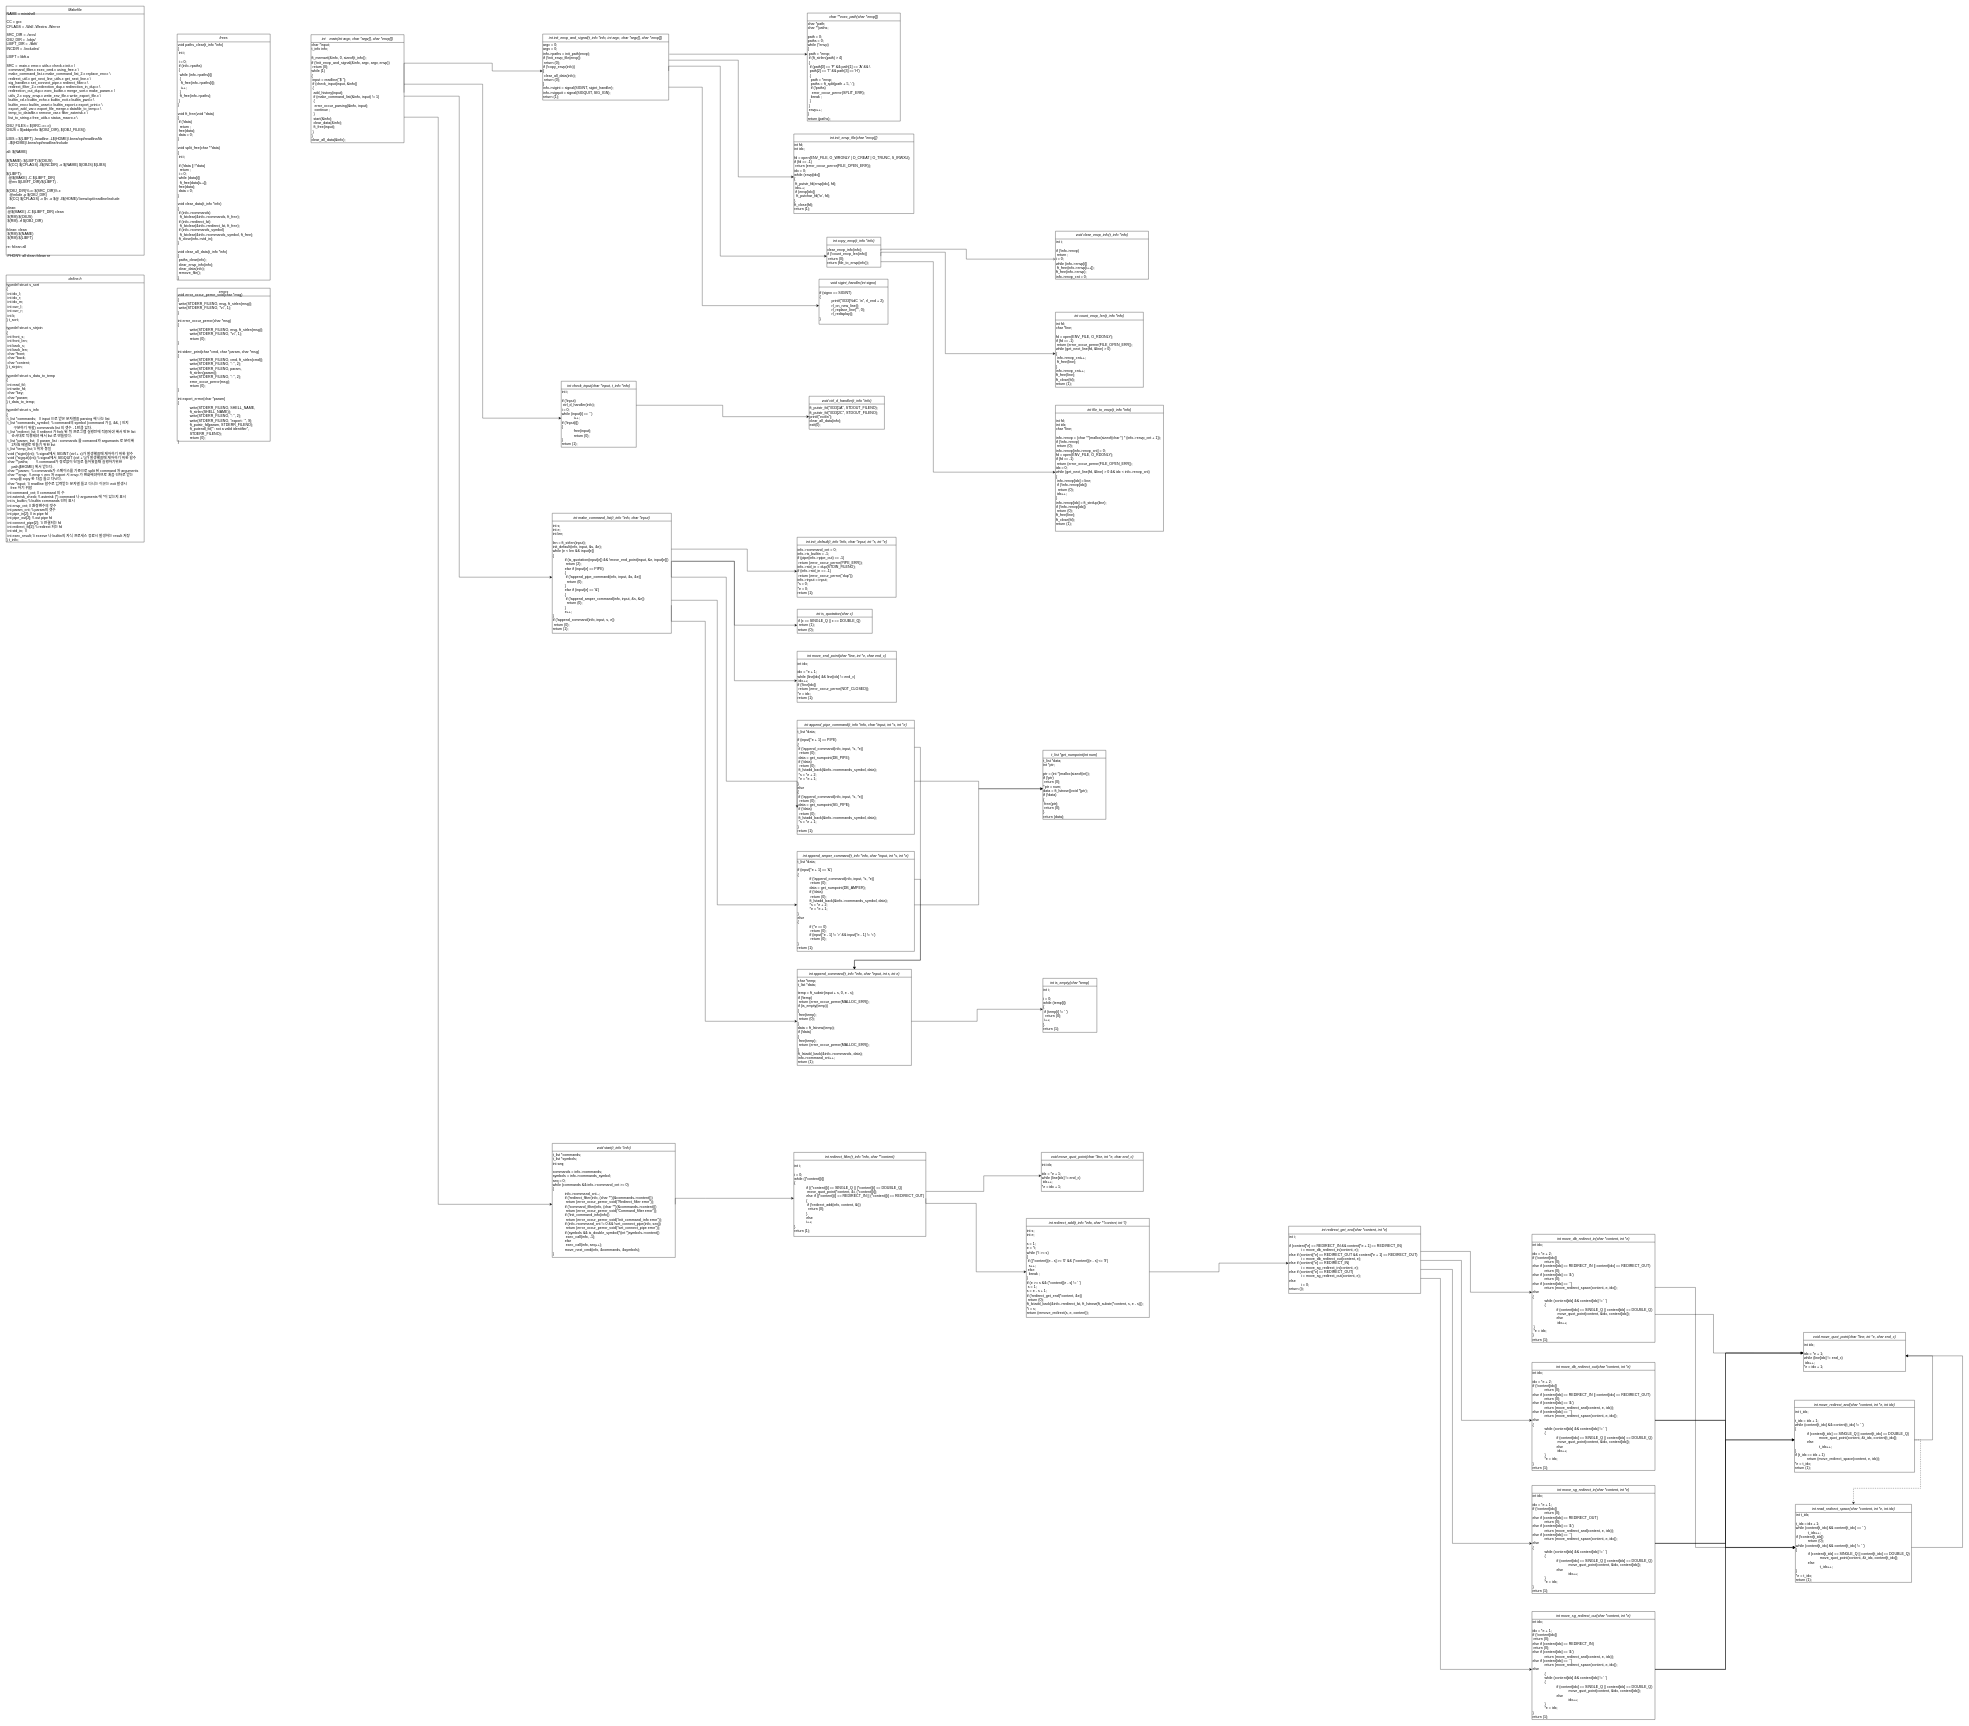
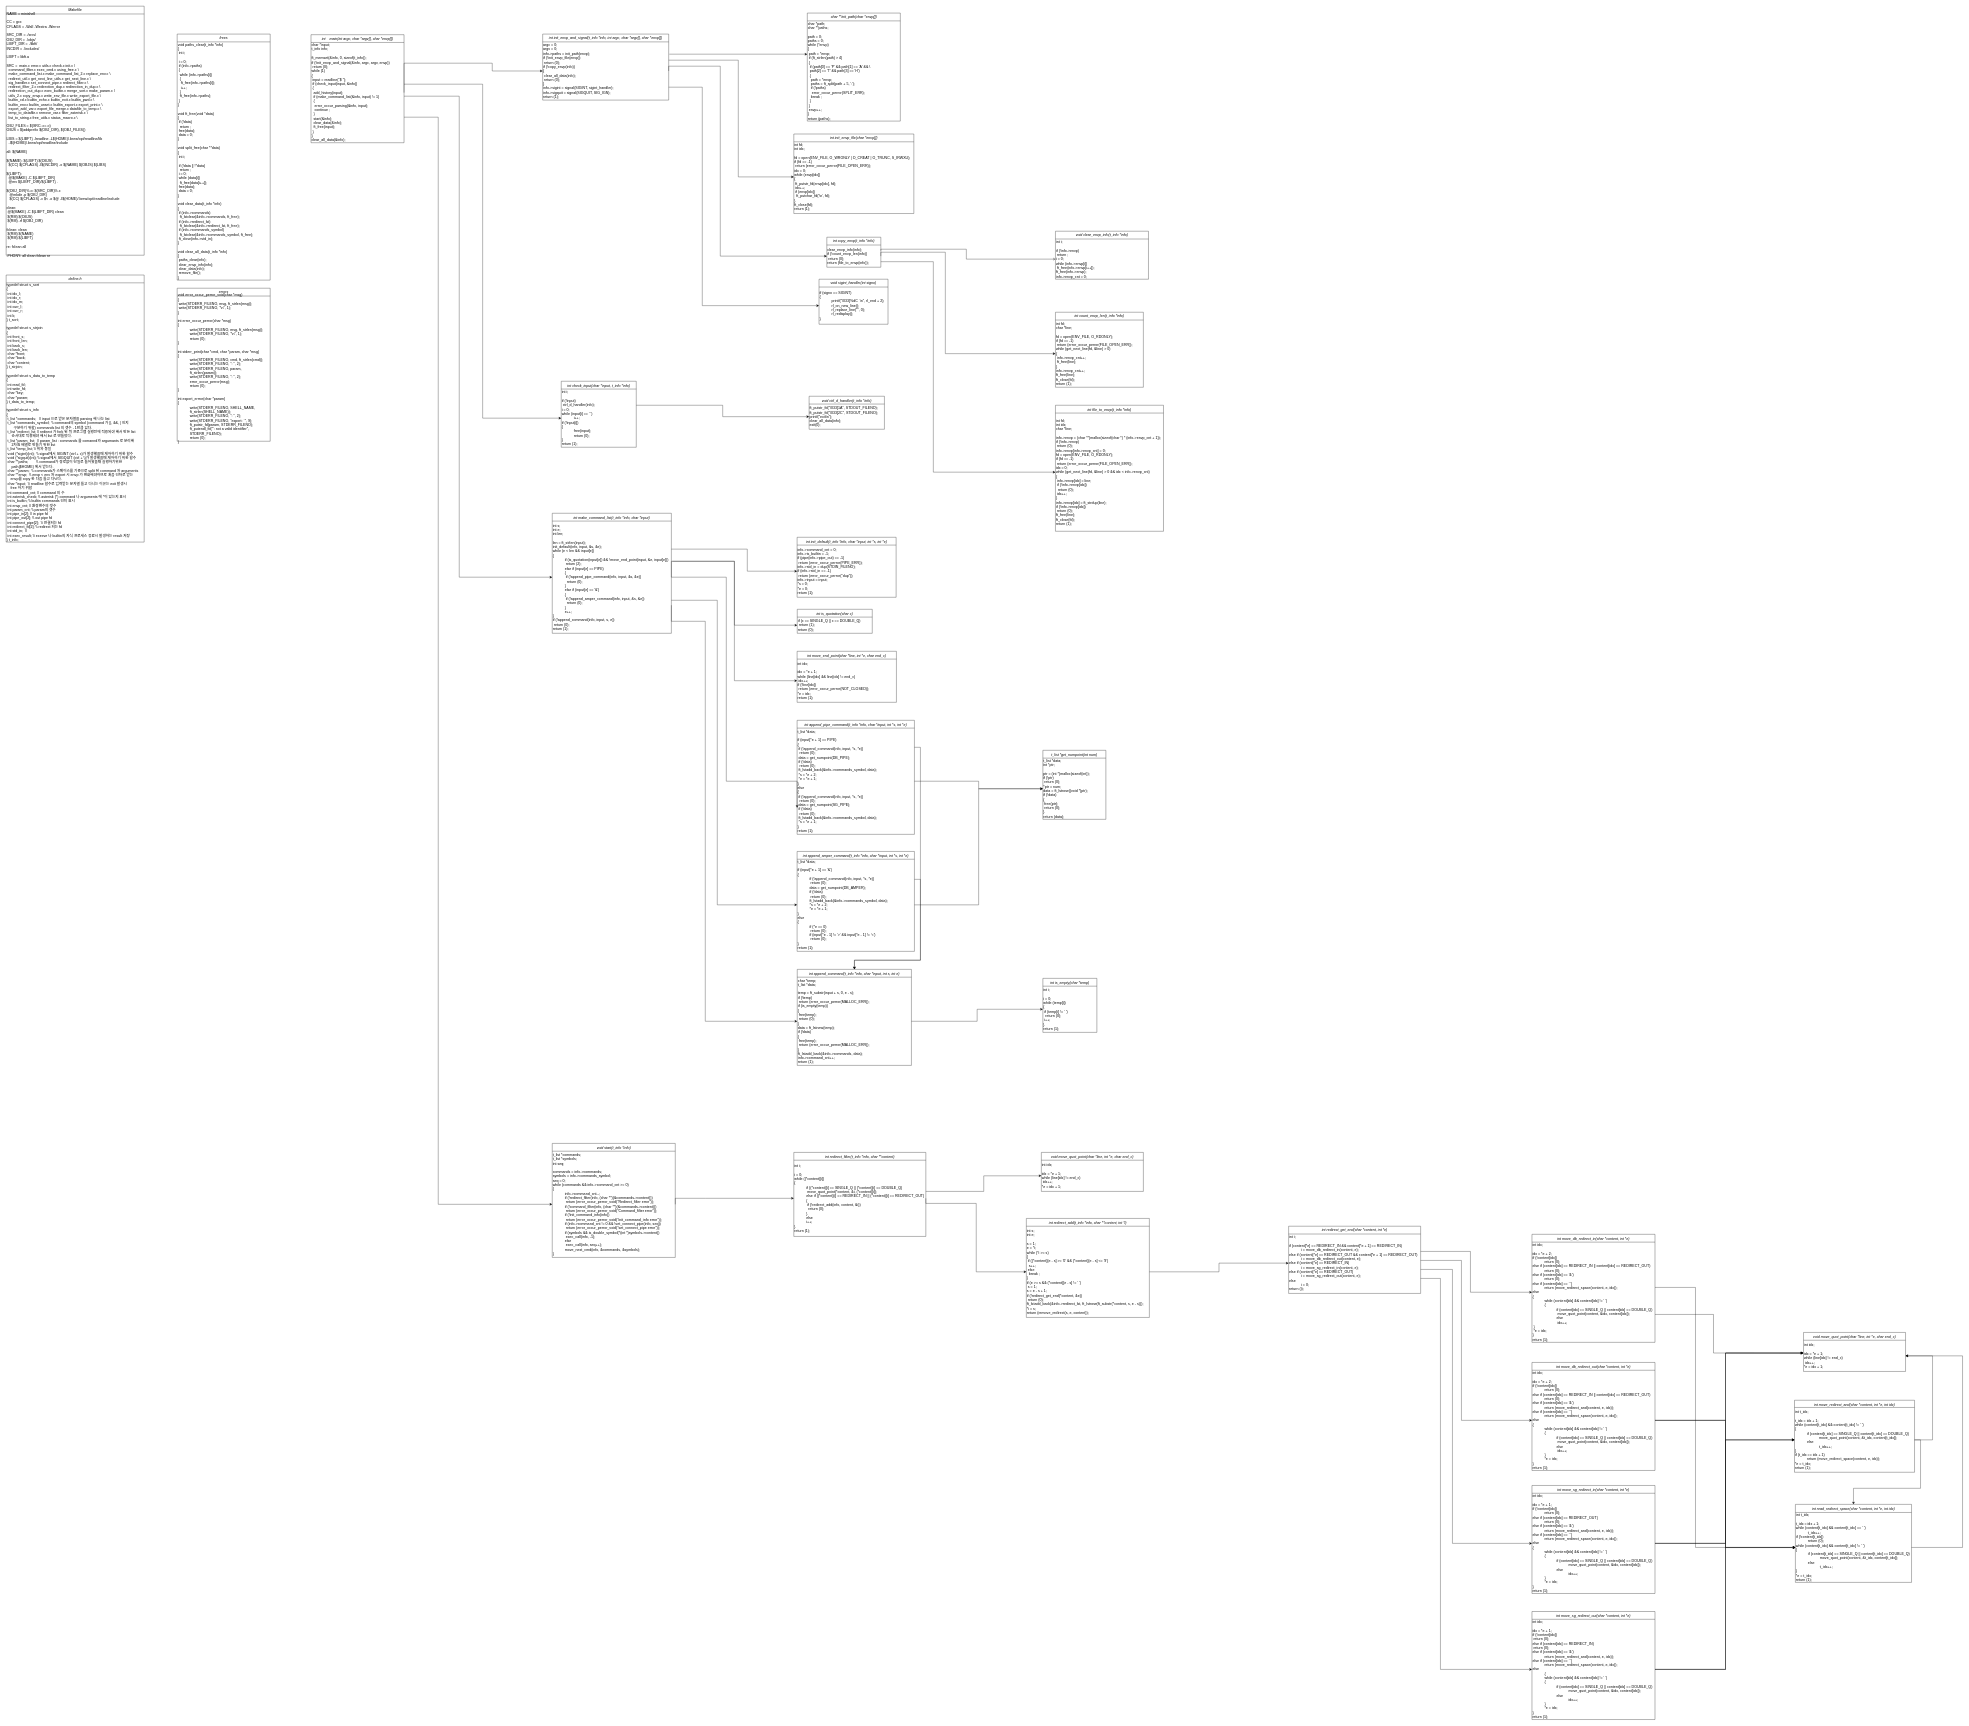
node "char **exec_path(char *envp[])": label "char **exec_path(char *envp[])" -> "char **init_path(char *envp[])"
edge "int t_idx; t_idx = idx + 1; while (content[t_idx] && content[t_idx] != ' ') { if (content[t_idx] == SINGLE_Q || content[t_idx] == DOUBLE_Q) move_quot_point(content, &t_idx, content[t_idx]); else t_idx++; } if (t_idx == idx + 1) return (move_redirect_space(content, e, idx)); *e = t_idx; return (1);" -> "int read_redirect_space(char *content, int *e, int idx)": style dashed -> solid
